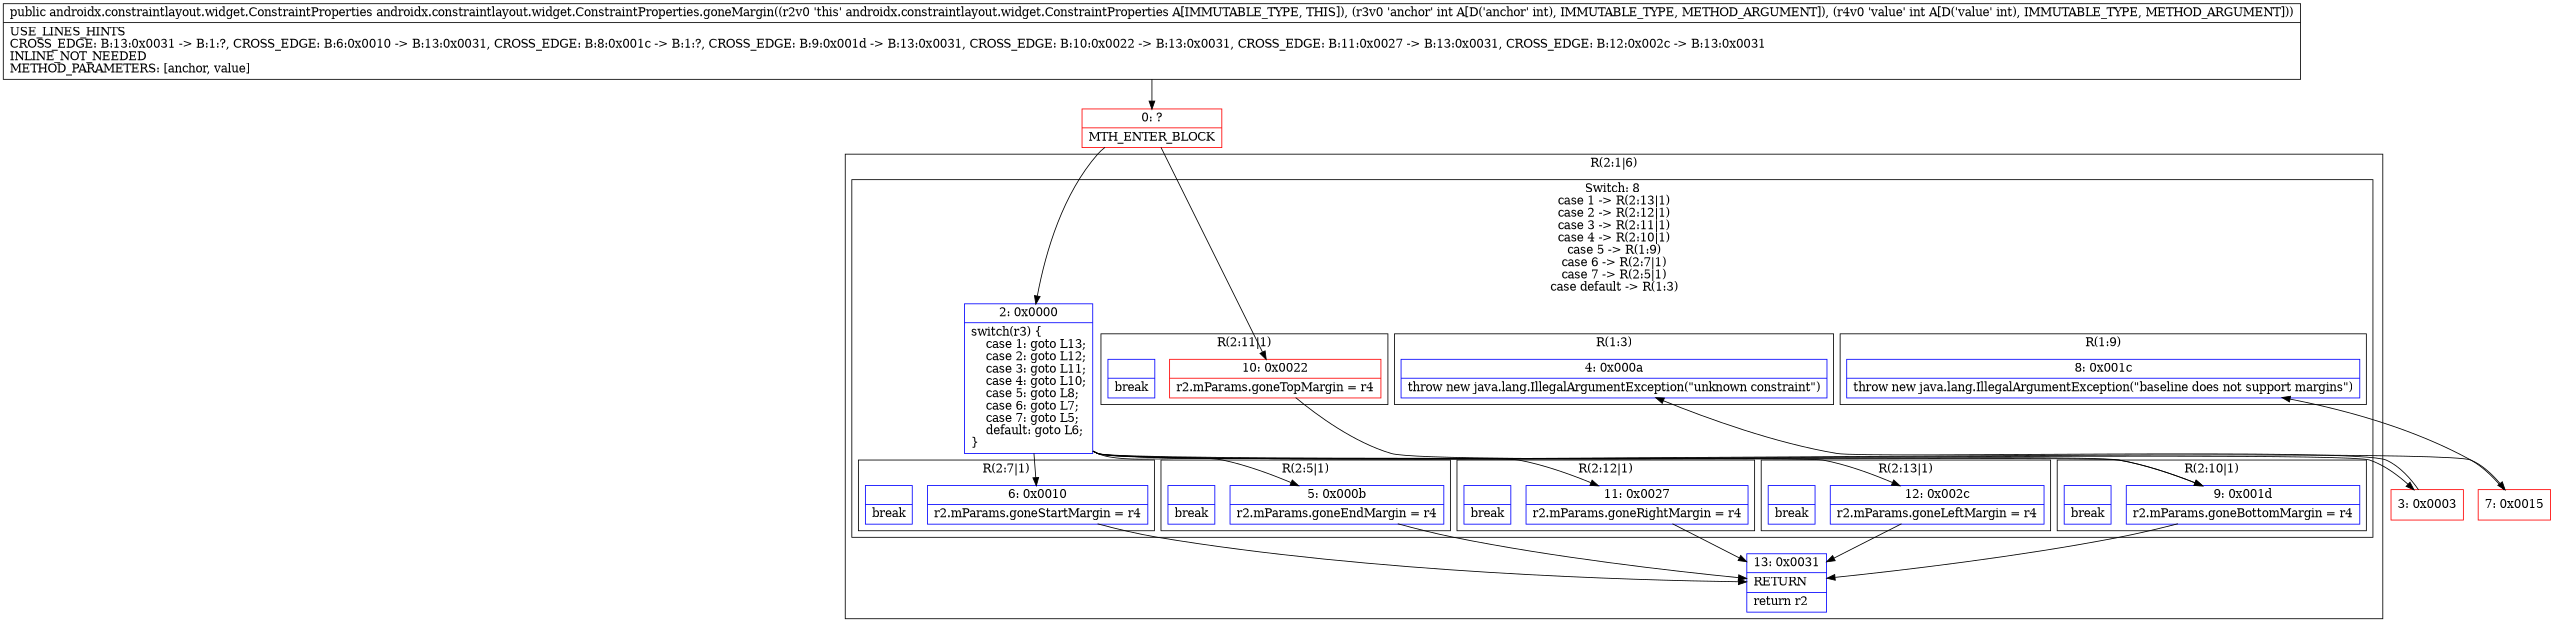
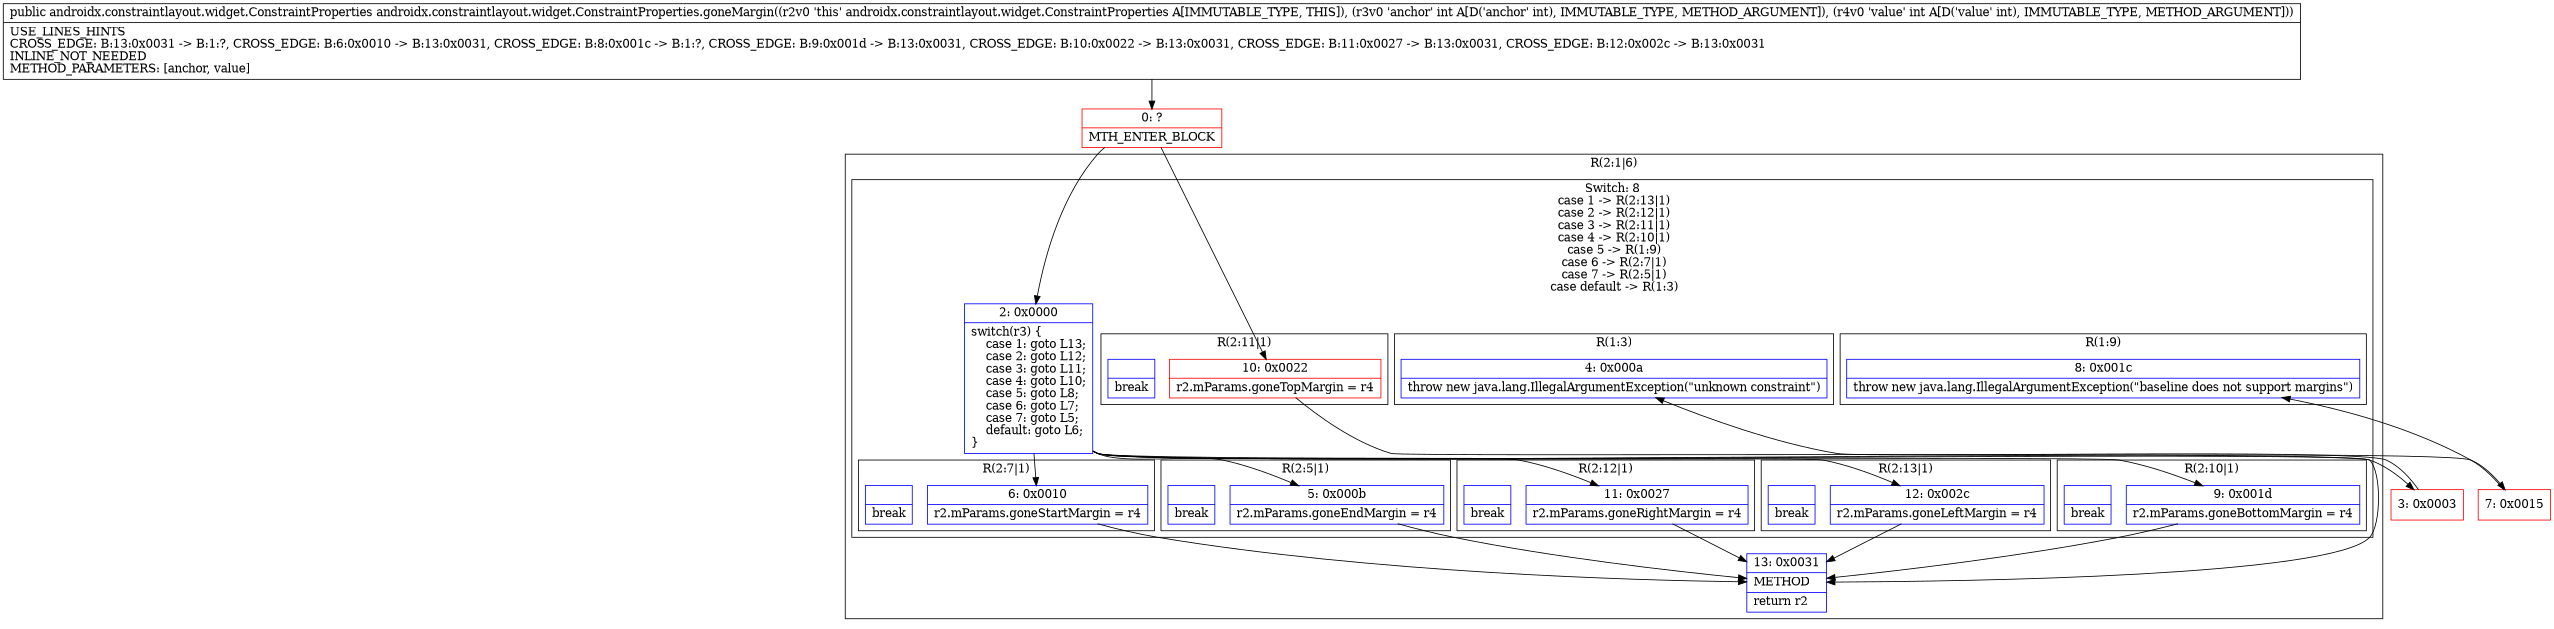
edge "10: 0x0022" -> "9: 0x001d": now "10: 0x0022" -> "13: 0x0031"
node "13: 0x0031": text "RETURN" -> "METHOD"
